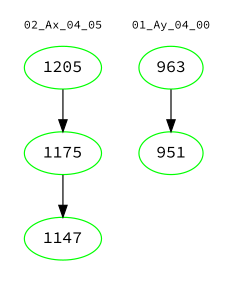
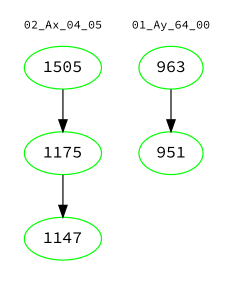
cluster "01_Ay_04_00": label "01_Ay_04_00" -> "01_Ay_64_00"
node "1205": label "1205" -> "1505"
